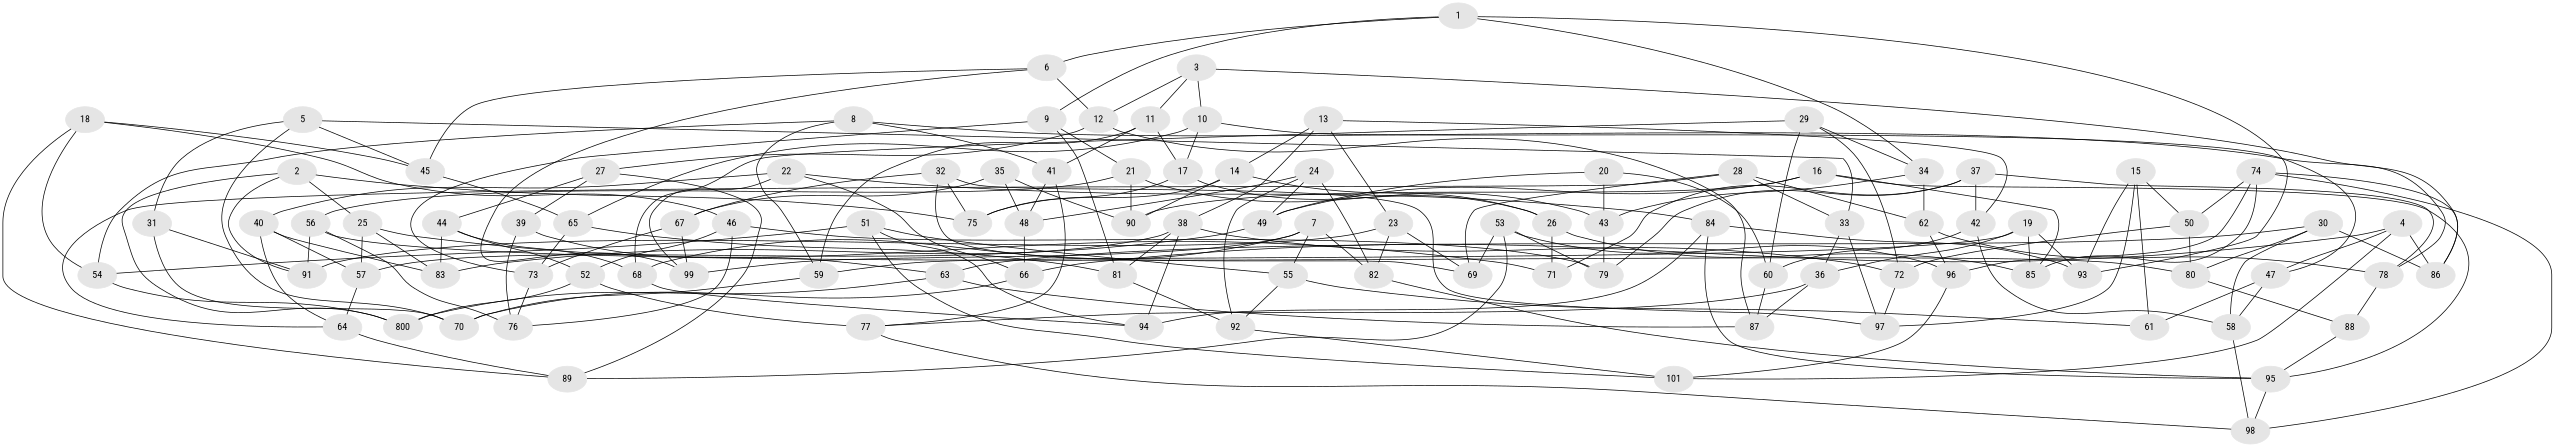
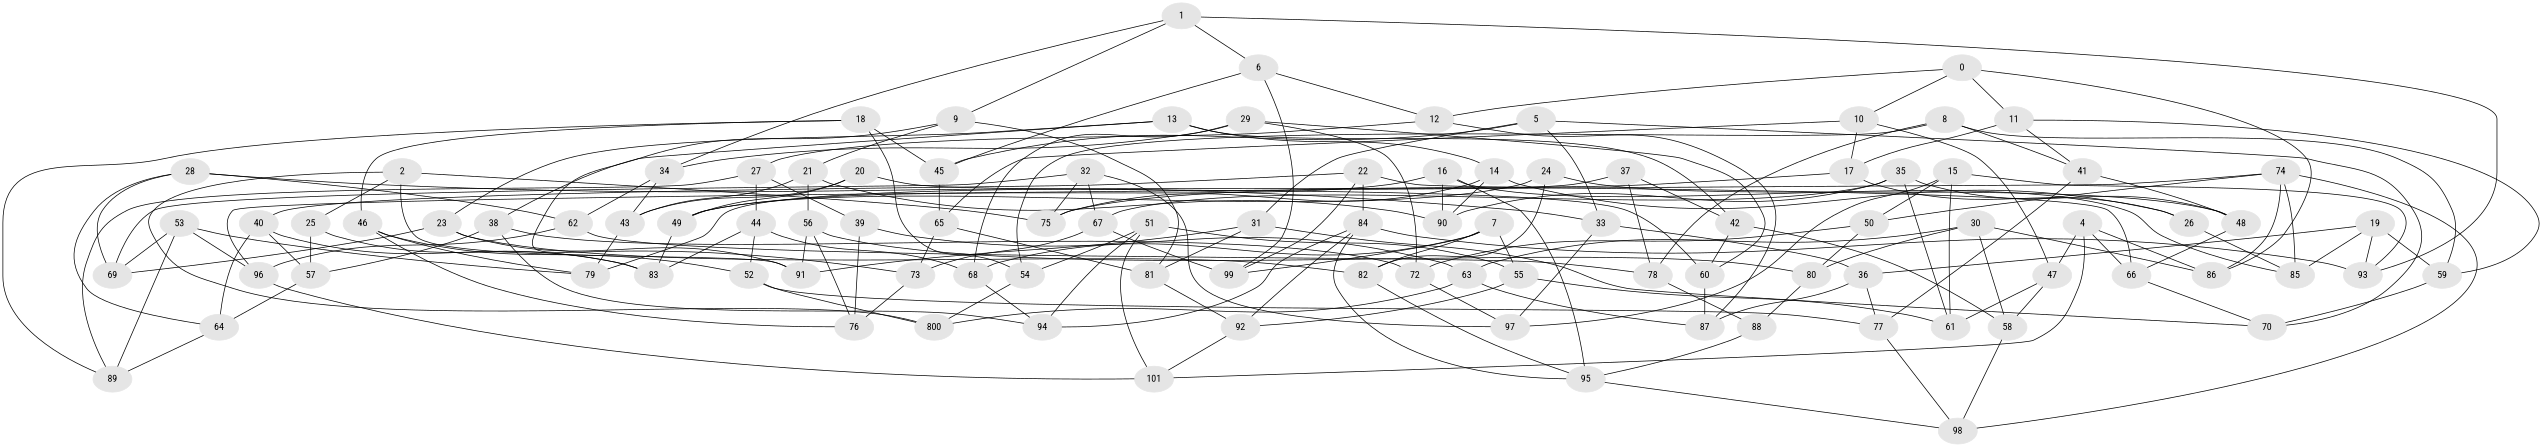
node "3": label "3" -> "0"
edge "24" -- "92": now "84" -- "92"
edge "38" -- "81": now "31" -- "81"
edge "35" -- "61": added
node "71": removed
